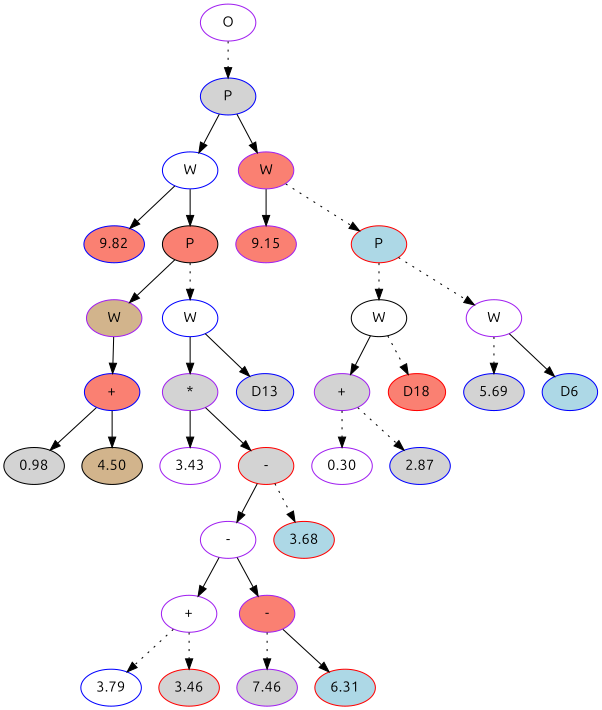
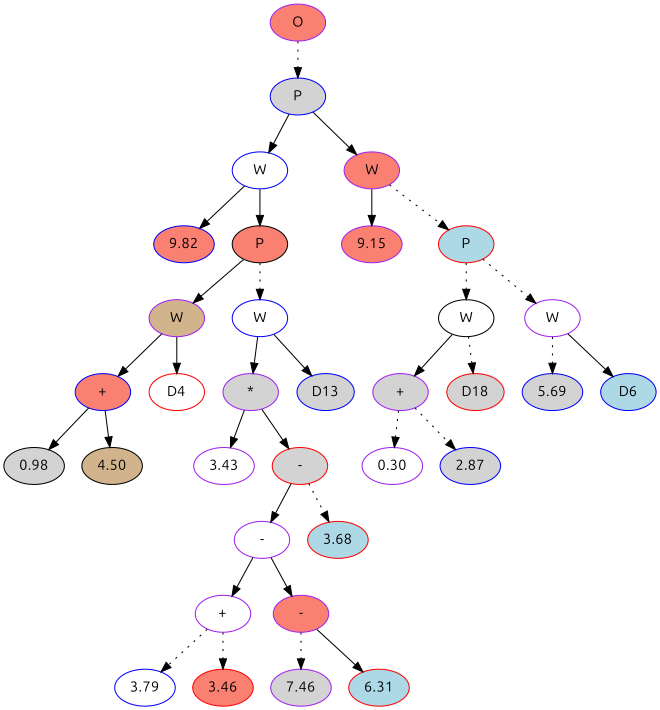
node "O": fillcolor white -> salmon
node "D4": added
node "D18": fillcolor salmon -> lightgrey
node "3.46": fillcolor lightgrey -> salmon
